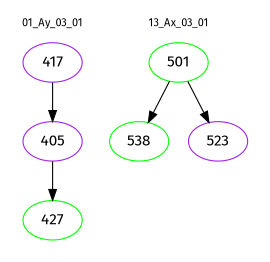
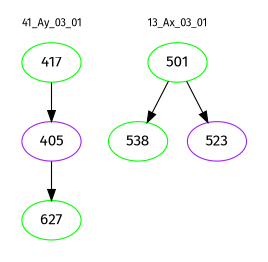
cluster "01_Ay_03_01": label "01_Ay_03_01" -> "41_Ay_03_01"
node "417": color purple -> green
node "427": label "427" -> "627"
